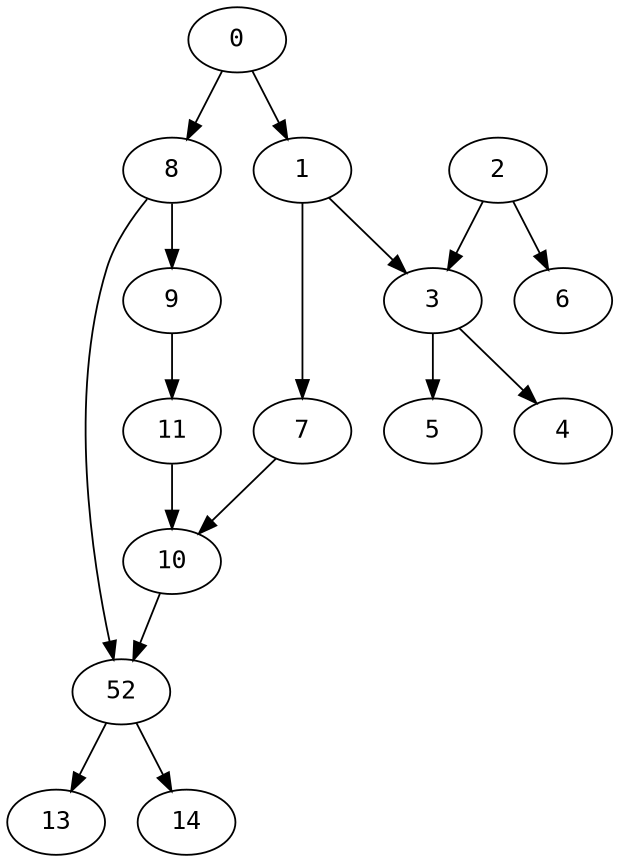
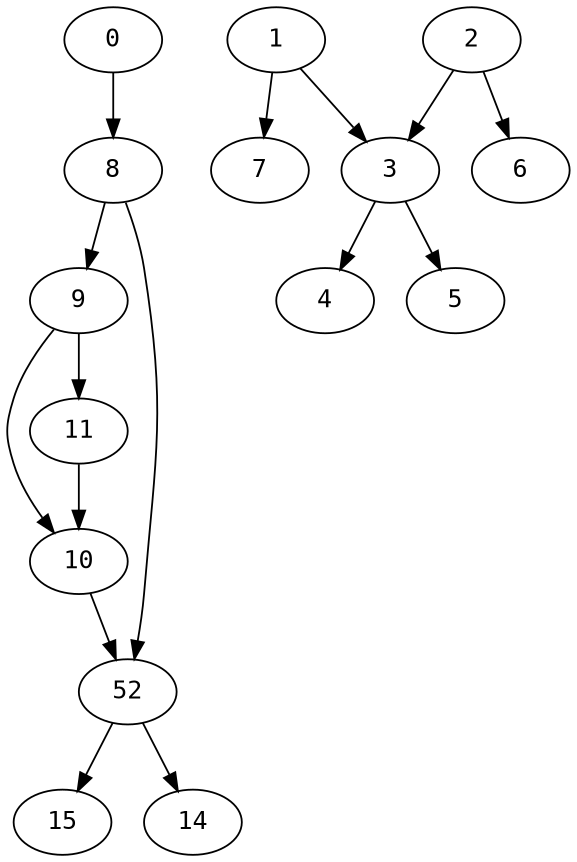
edge "0" -> "1": removed
edge "7" -> "10": now "9" -> "10"
node "13": label "13" -> "15"
